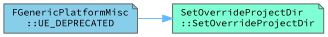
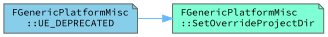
node "SetOverrideProjectDir ::SetOverrideProjectDir": label "SetOverrideProjectDir ::SetOverrideProjectDir" -> "FGenericPlatformMisc ::SetOverrideProjectDir"
